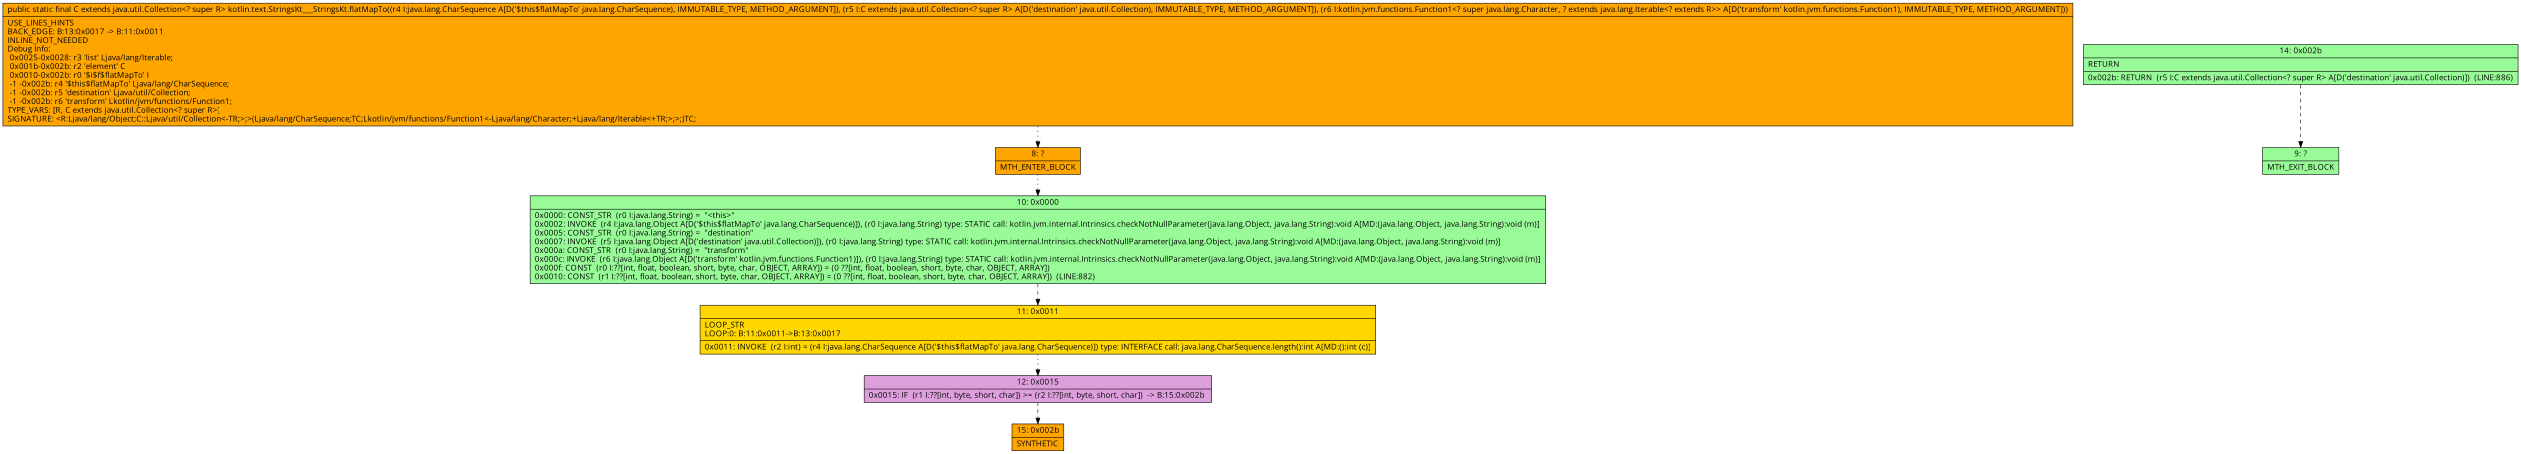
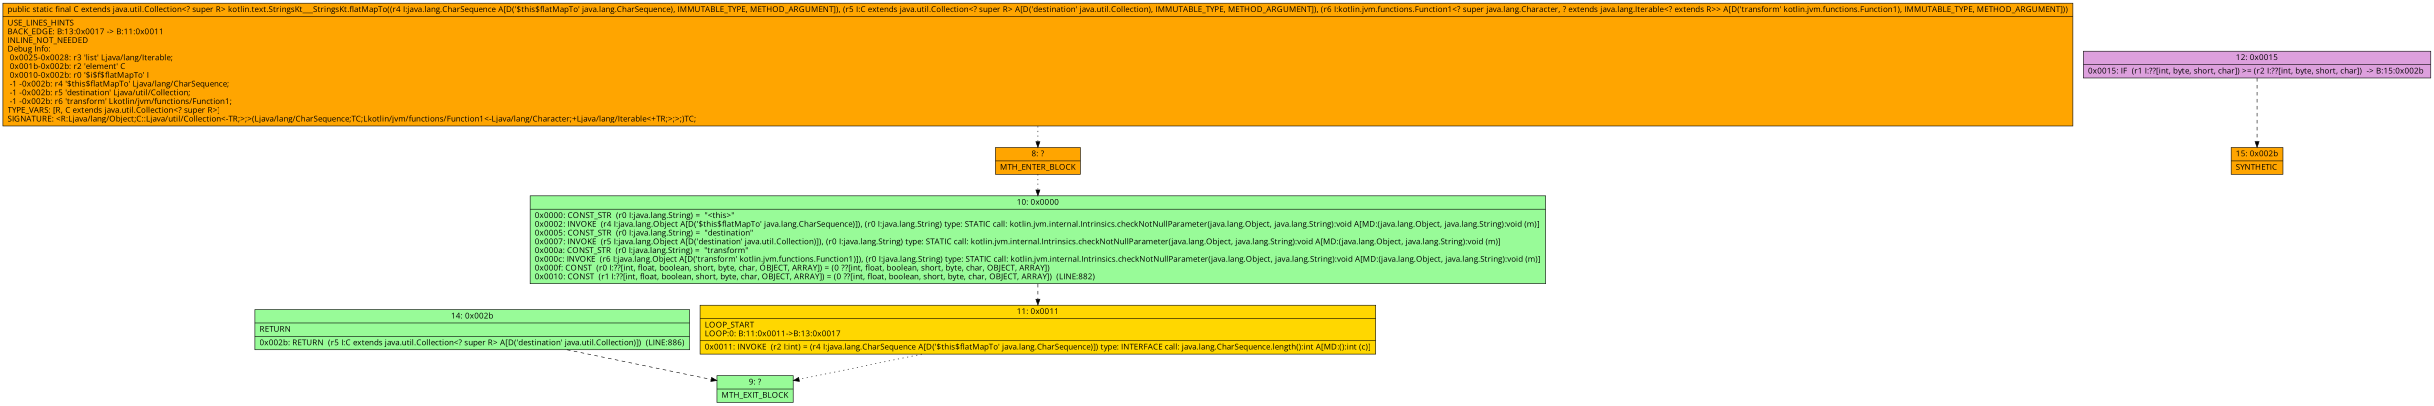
node "11: 0x0011": text "LOOP_STR" -> "LOOP_START"
edge "11: 0x0011" -> "12: 0x0015": now "11: 0x0011" -> "9: ?"
